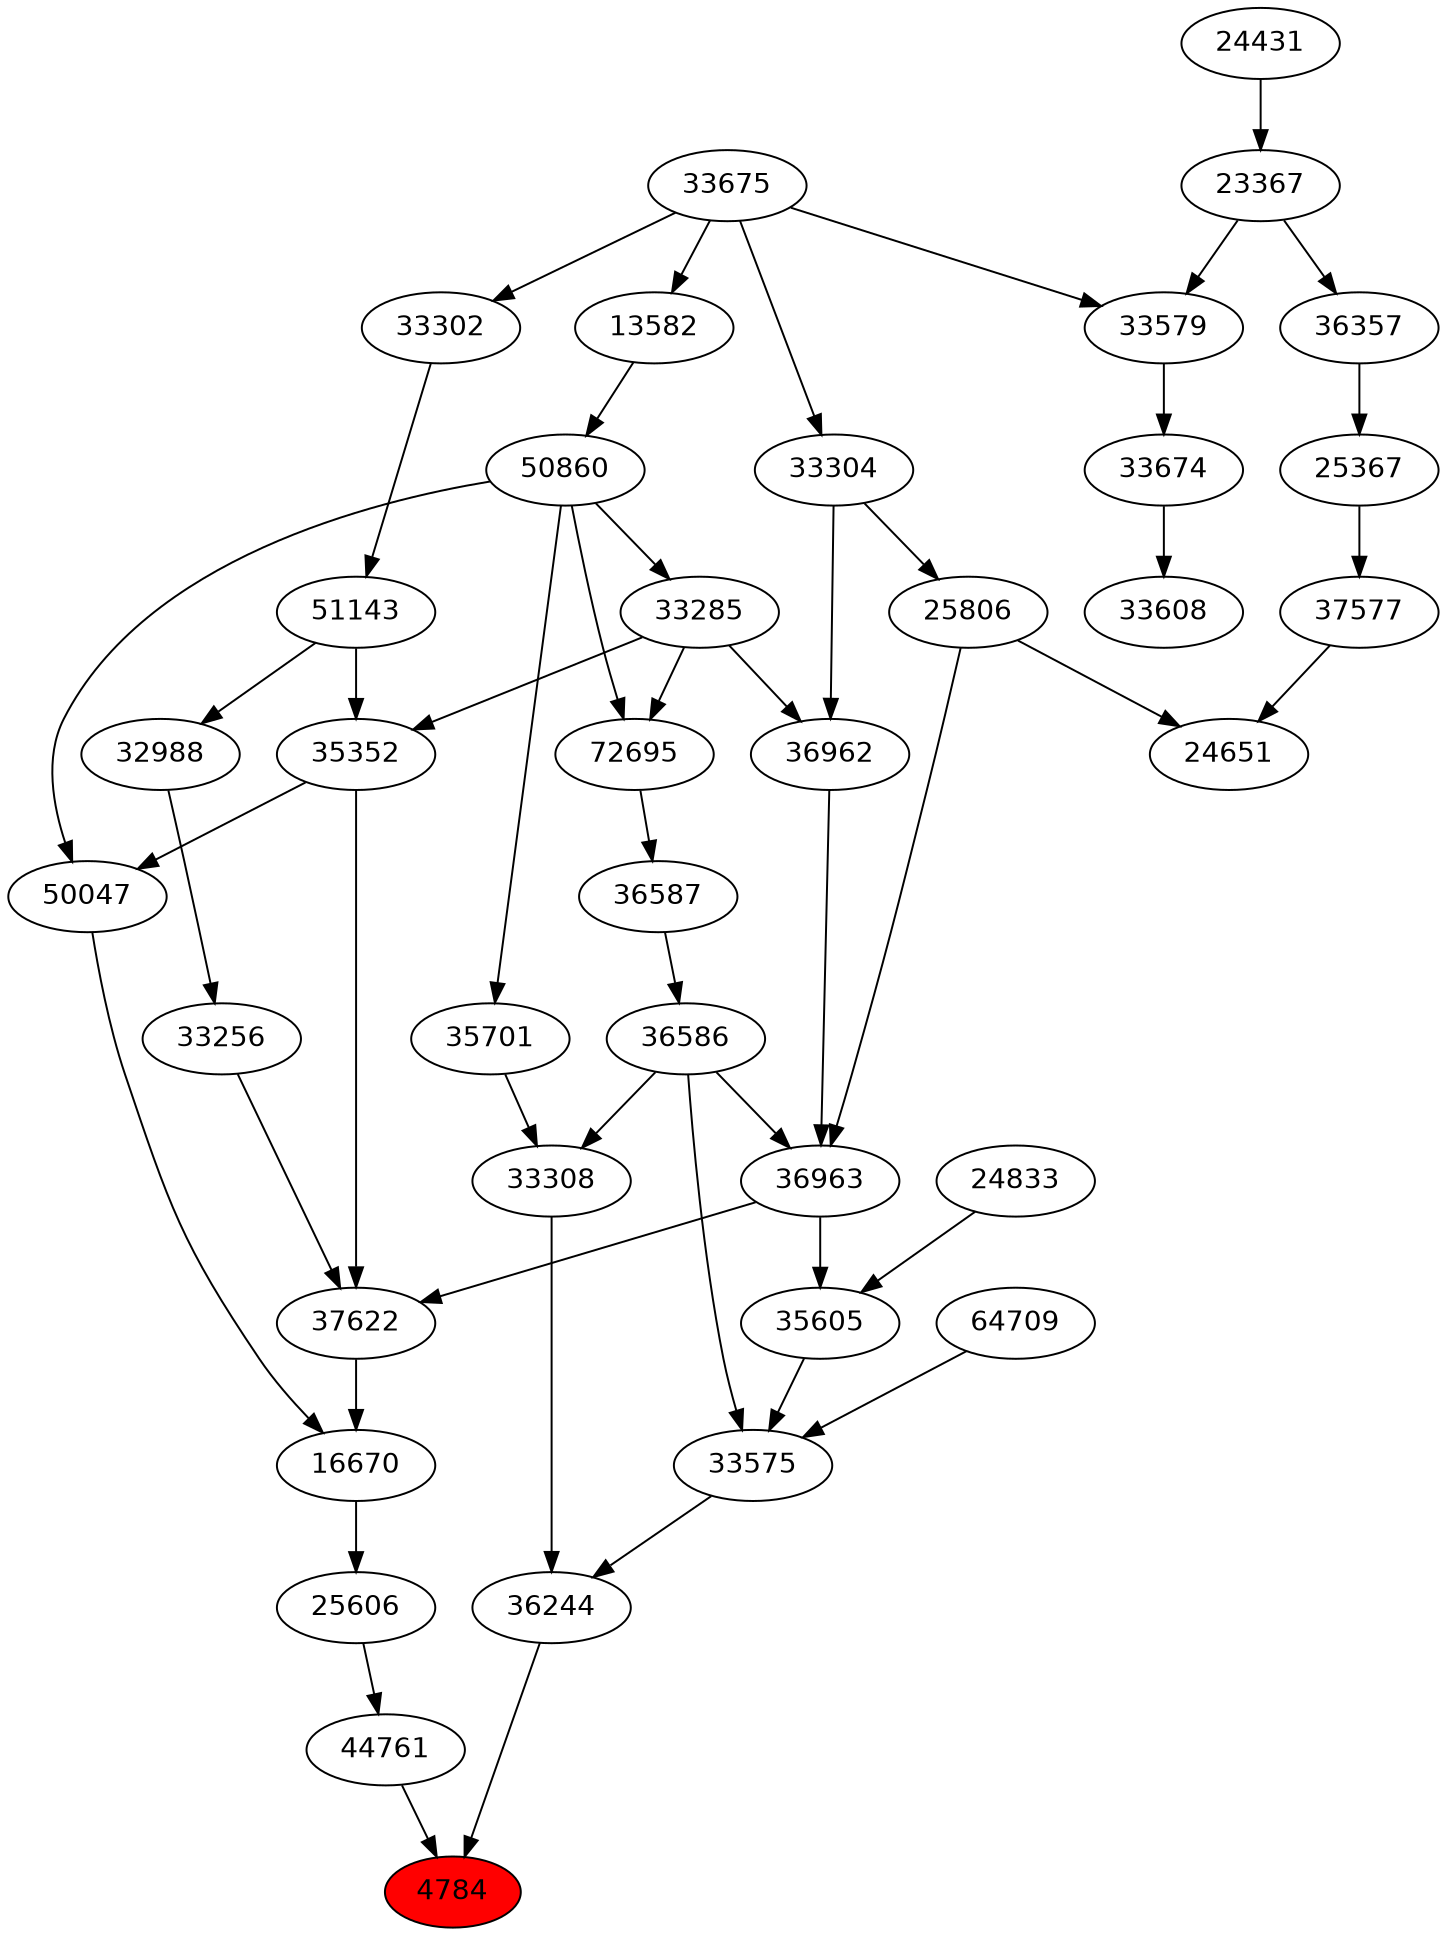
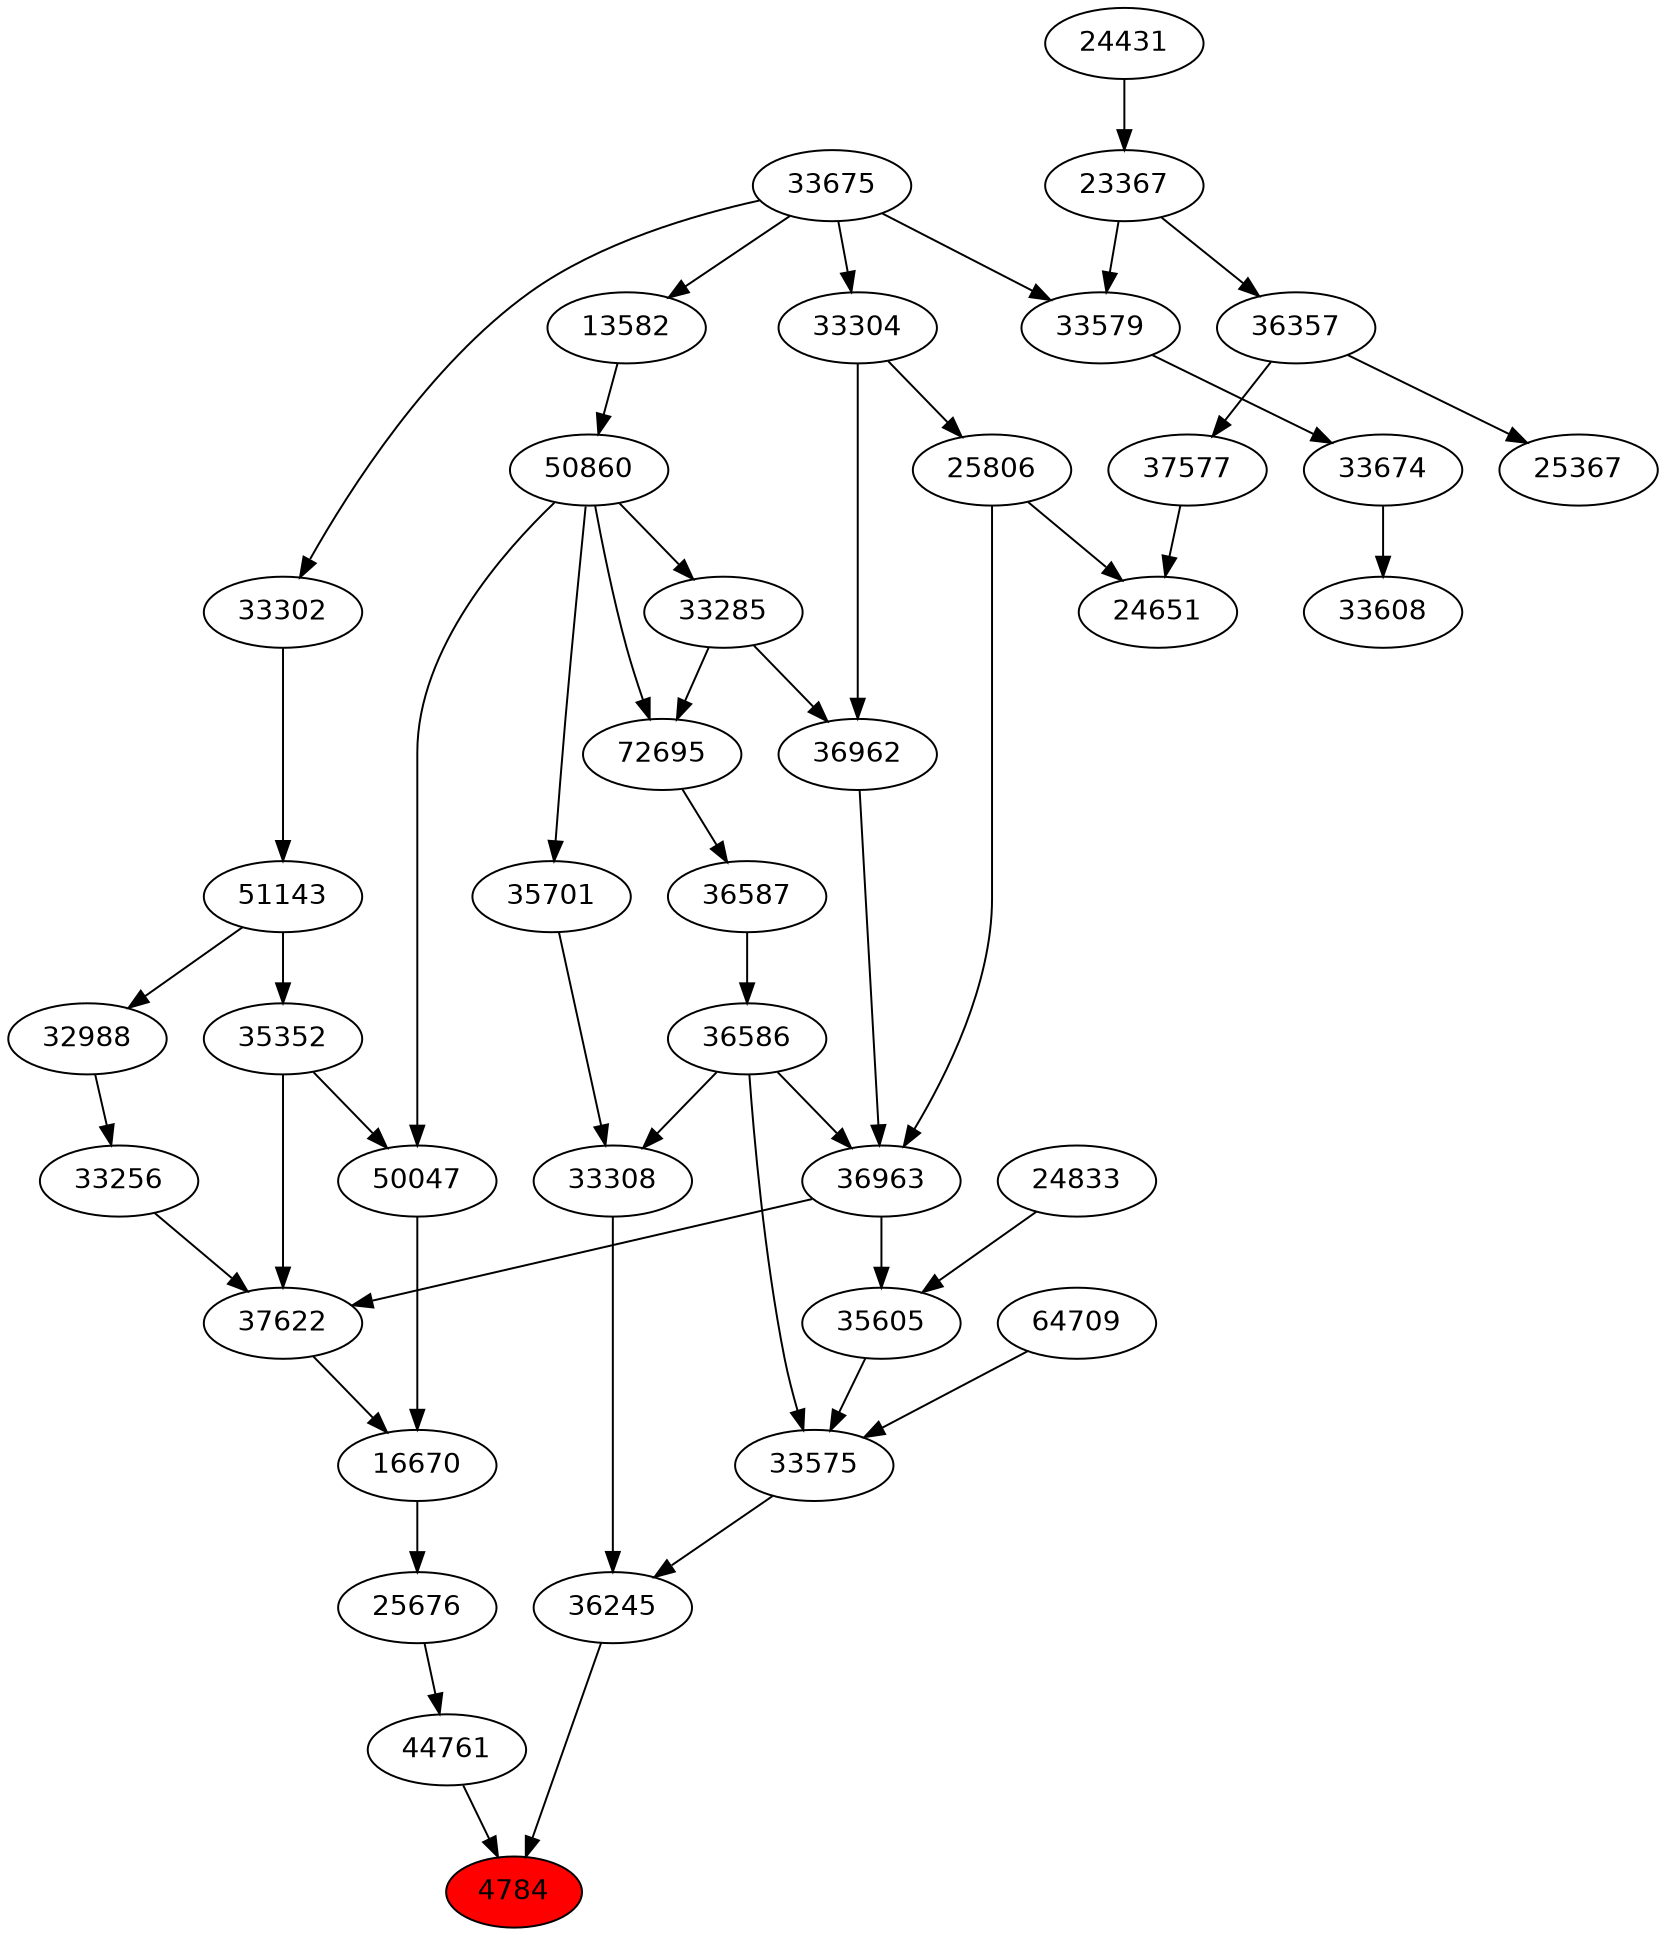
edge "25367" -> "37577": now "36357" -> "37577"
edge "33285" -> "35352": removed
node "25606": label "25606" -> "25676"
node "36244": label "36244" -> "36245"
